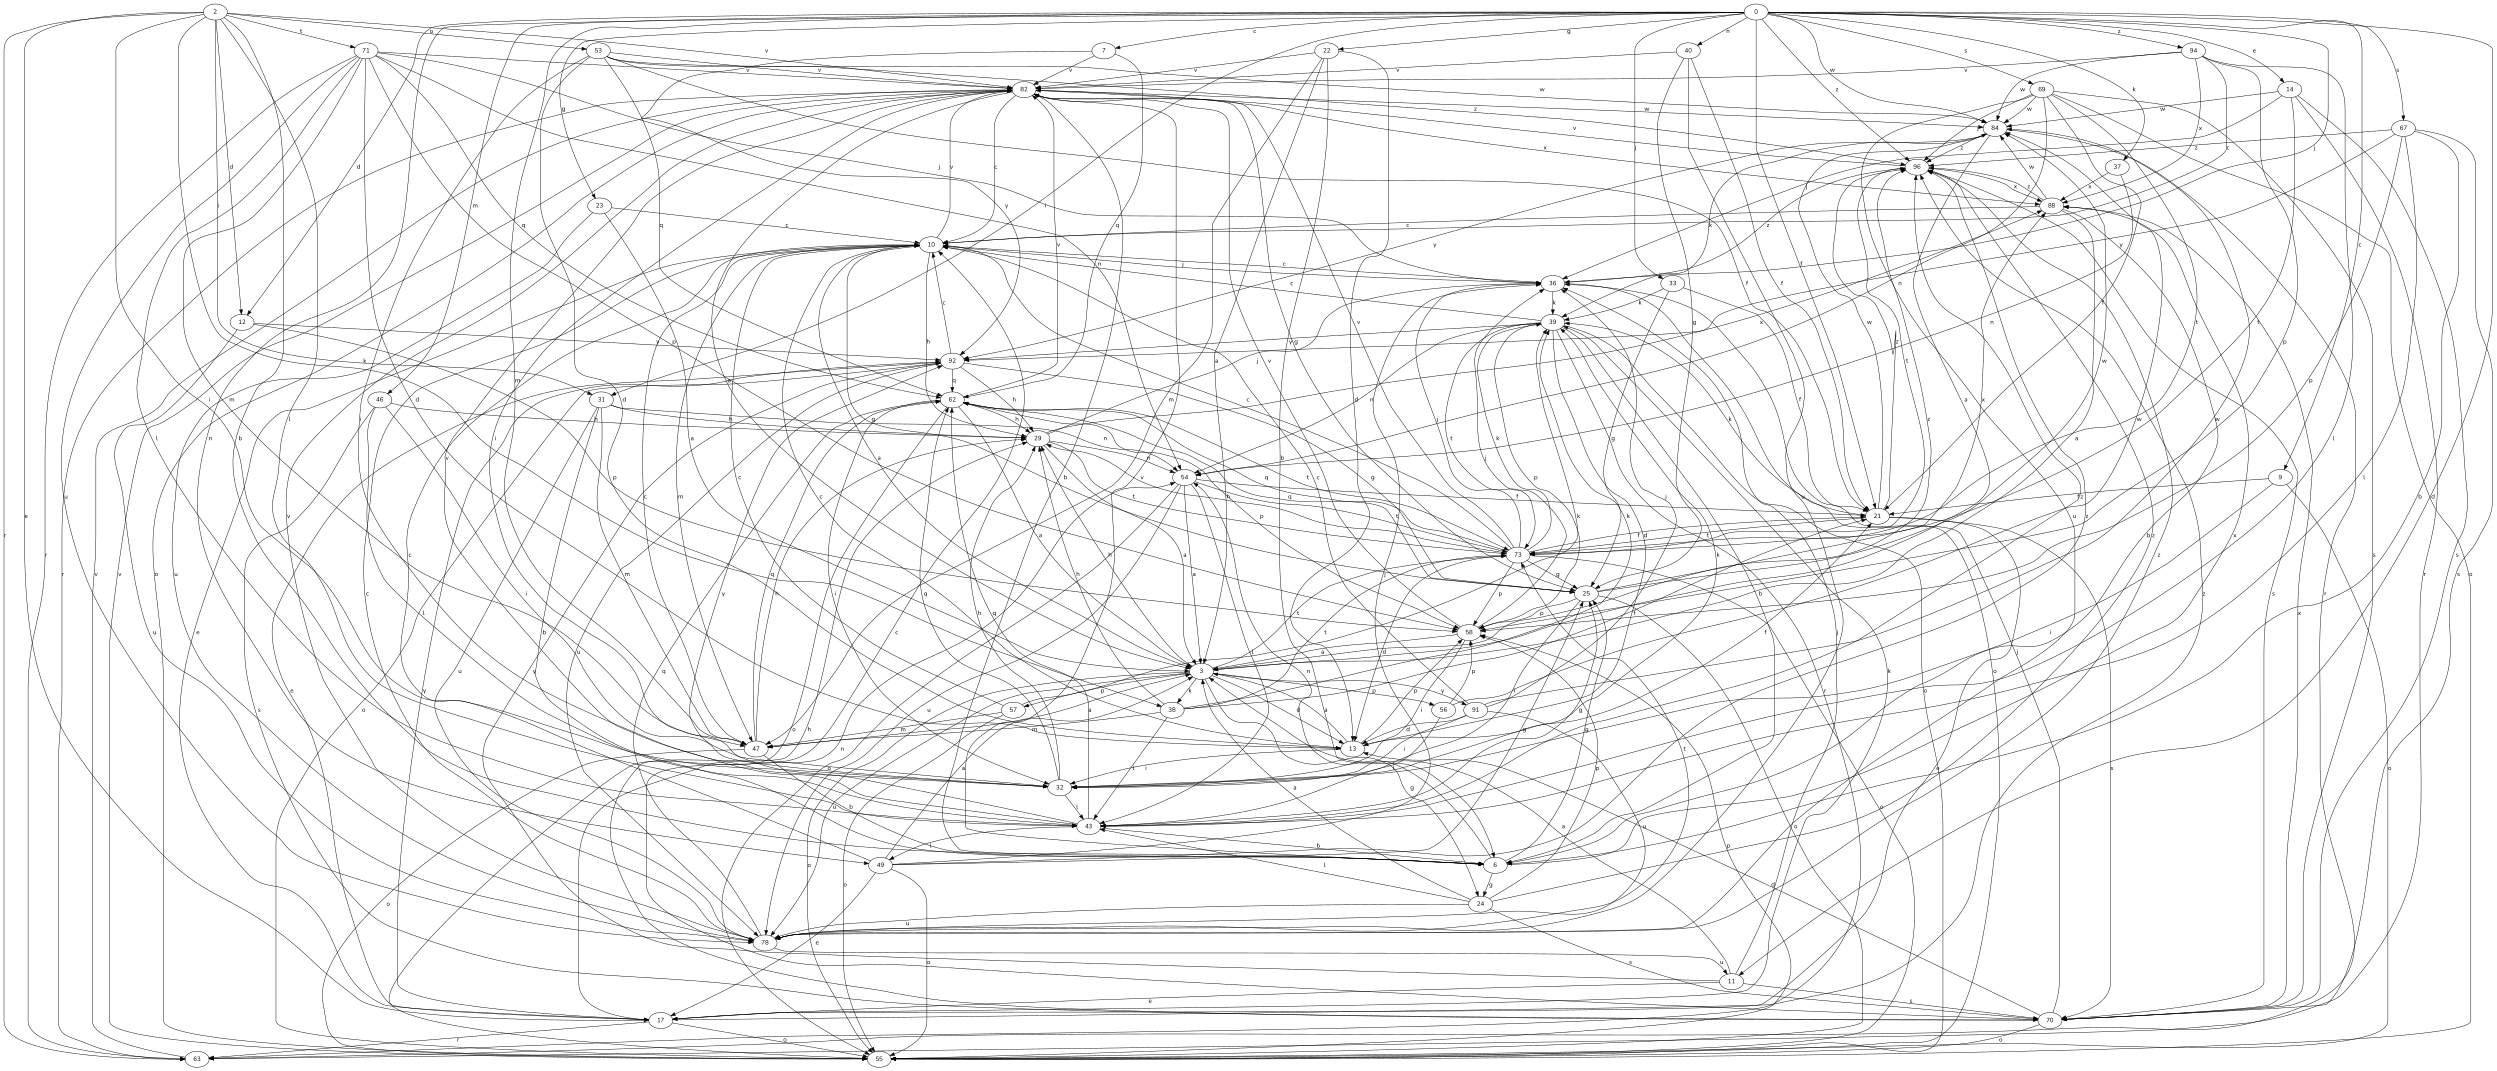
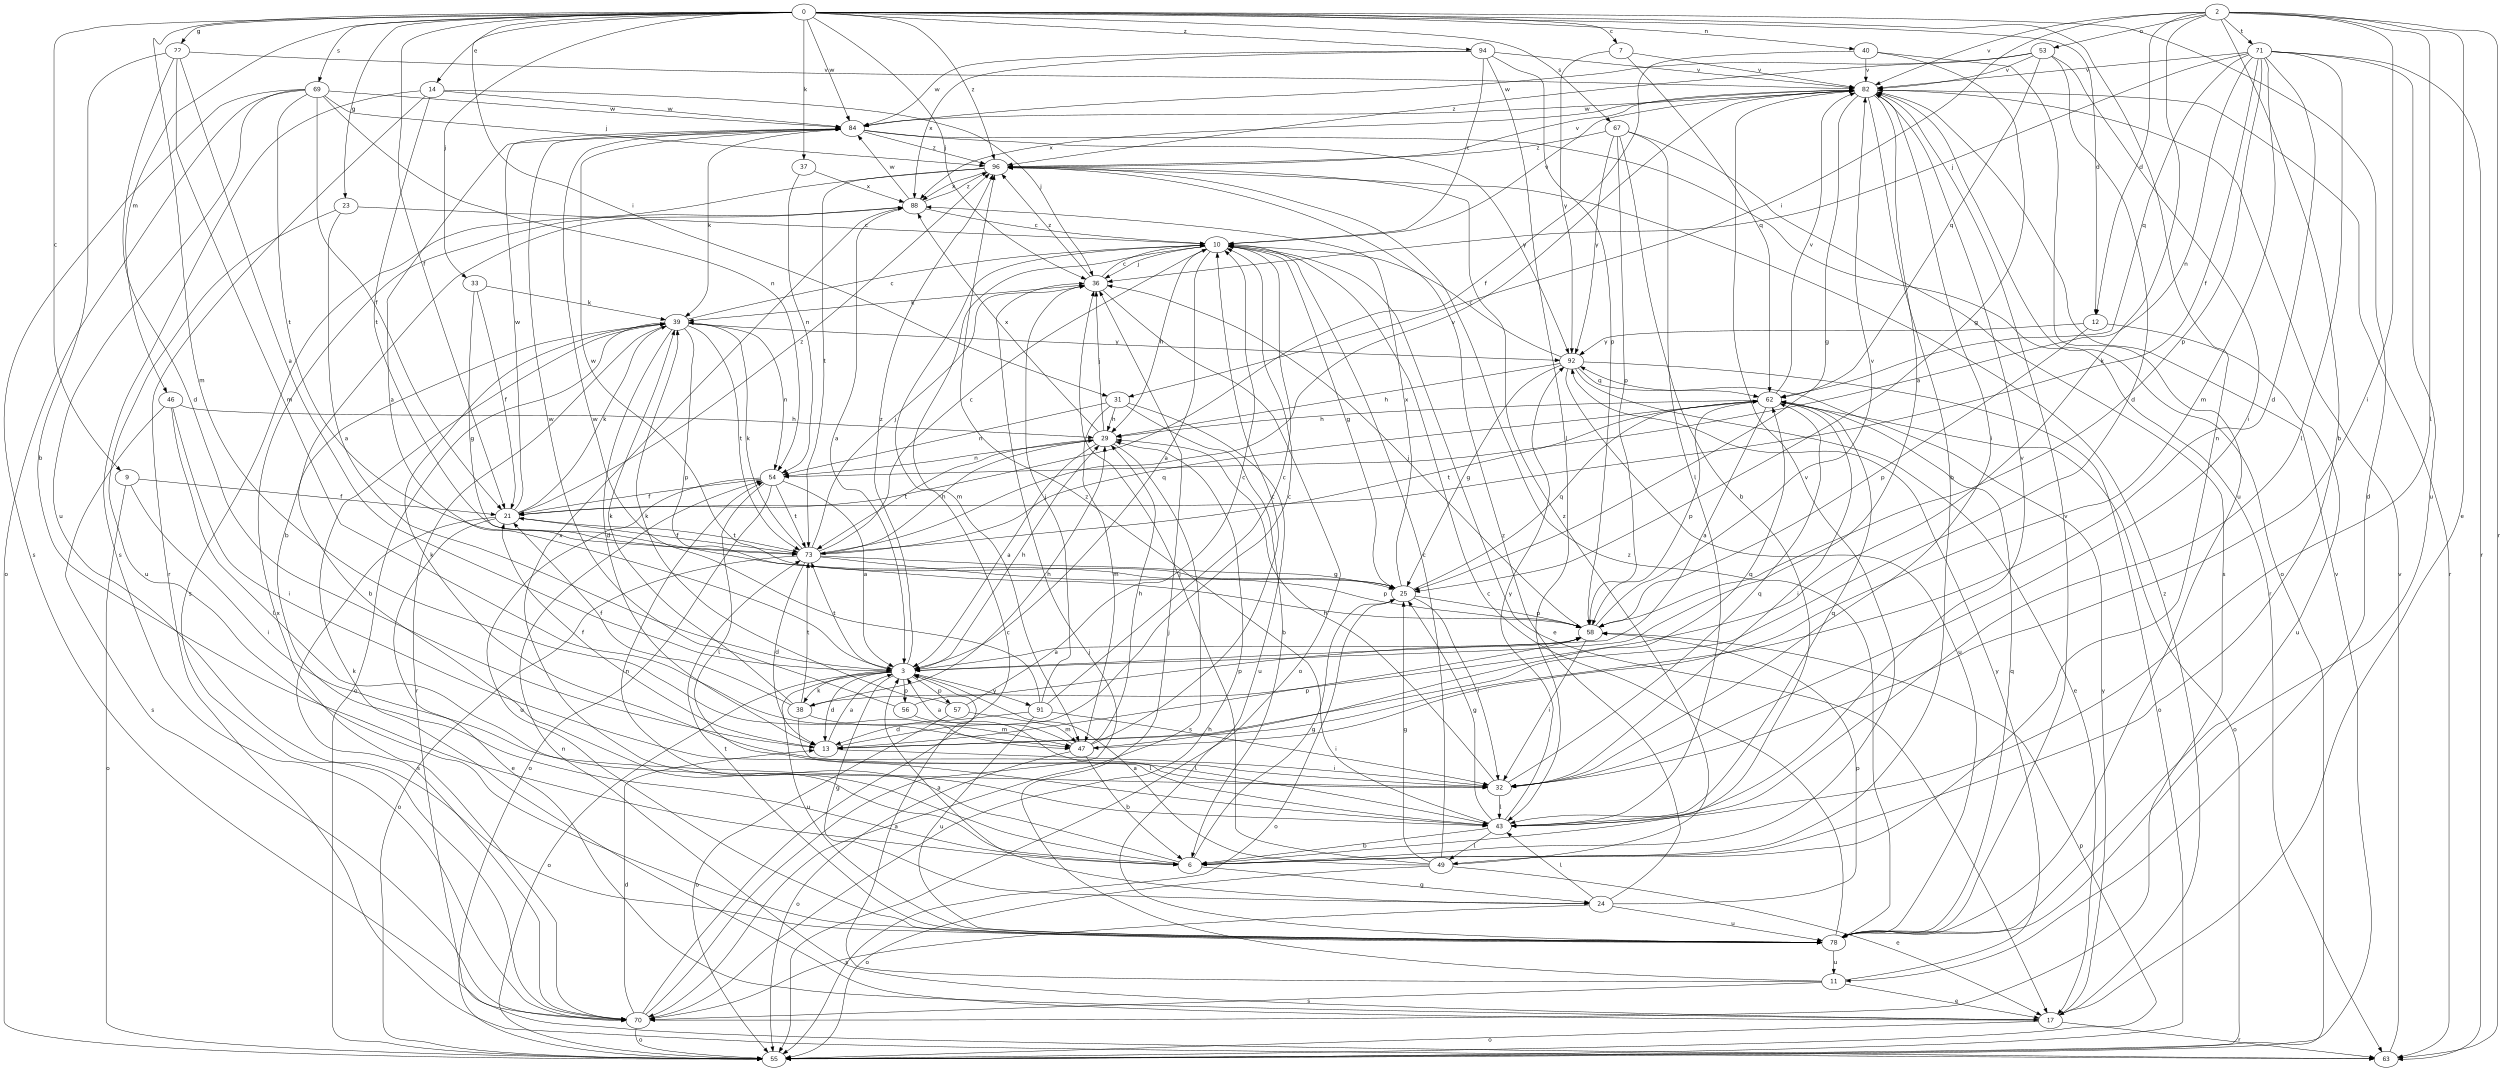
edge "82" -> "10": removed, label "c"
edge "53" -> "21": now "71" -> "21"
edge "29" -> "70": added, label "s"
